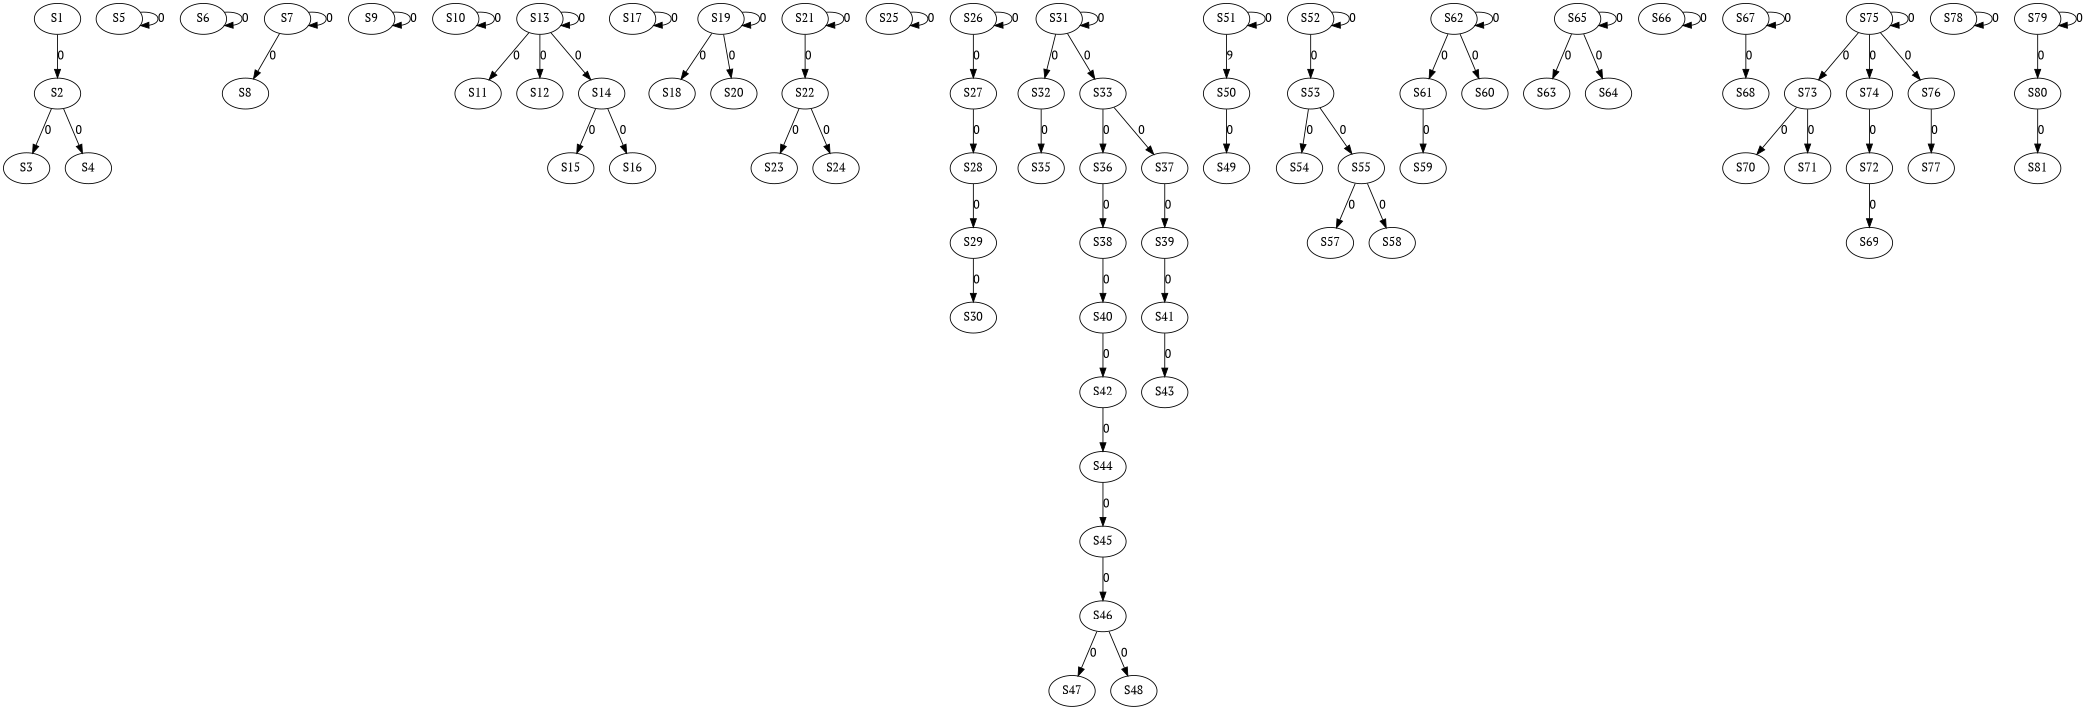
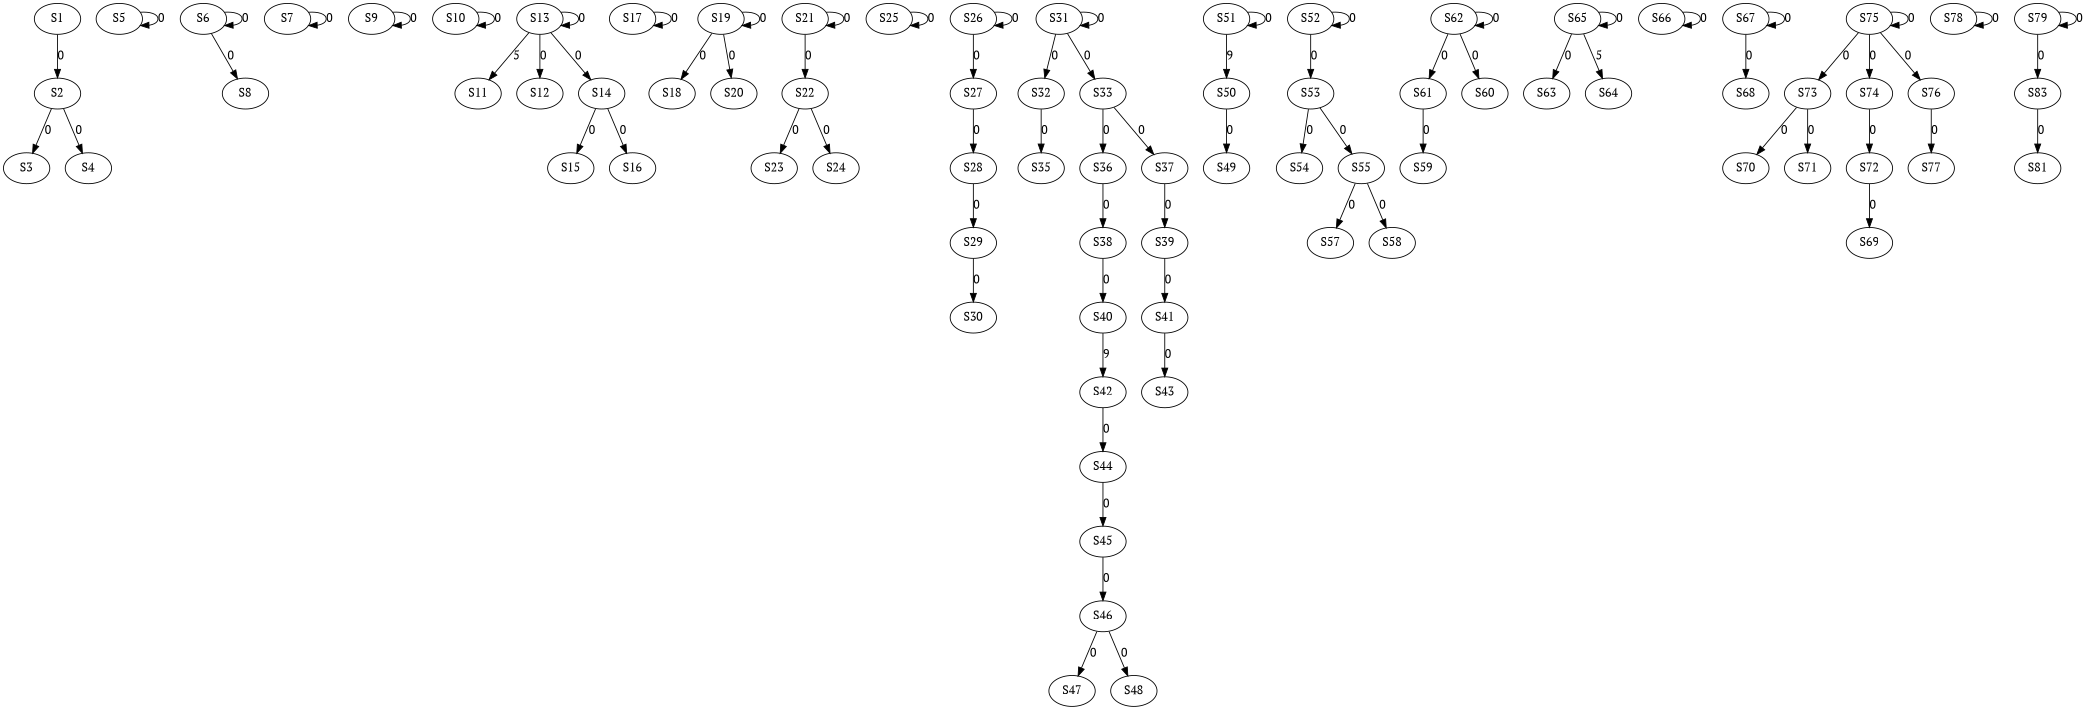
edge "S7" -> "S8": now "S6" -> "S8"
edge "S13" -> "S11": label "0" -> "5"
edge "S65" -> "S64": label "0" -> "5"
node "S80": label "S80" -> "S83"
edge "S40" -> "S42": label "0" -> "9"
